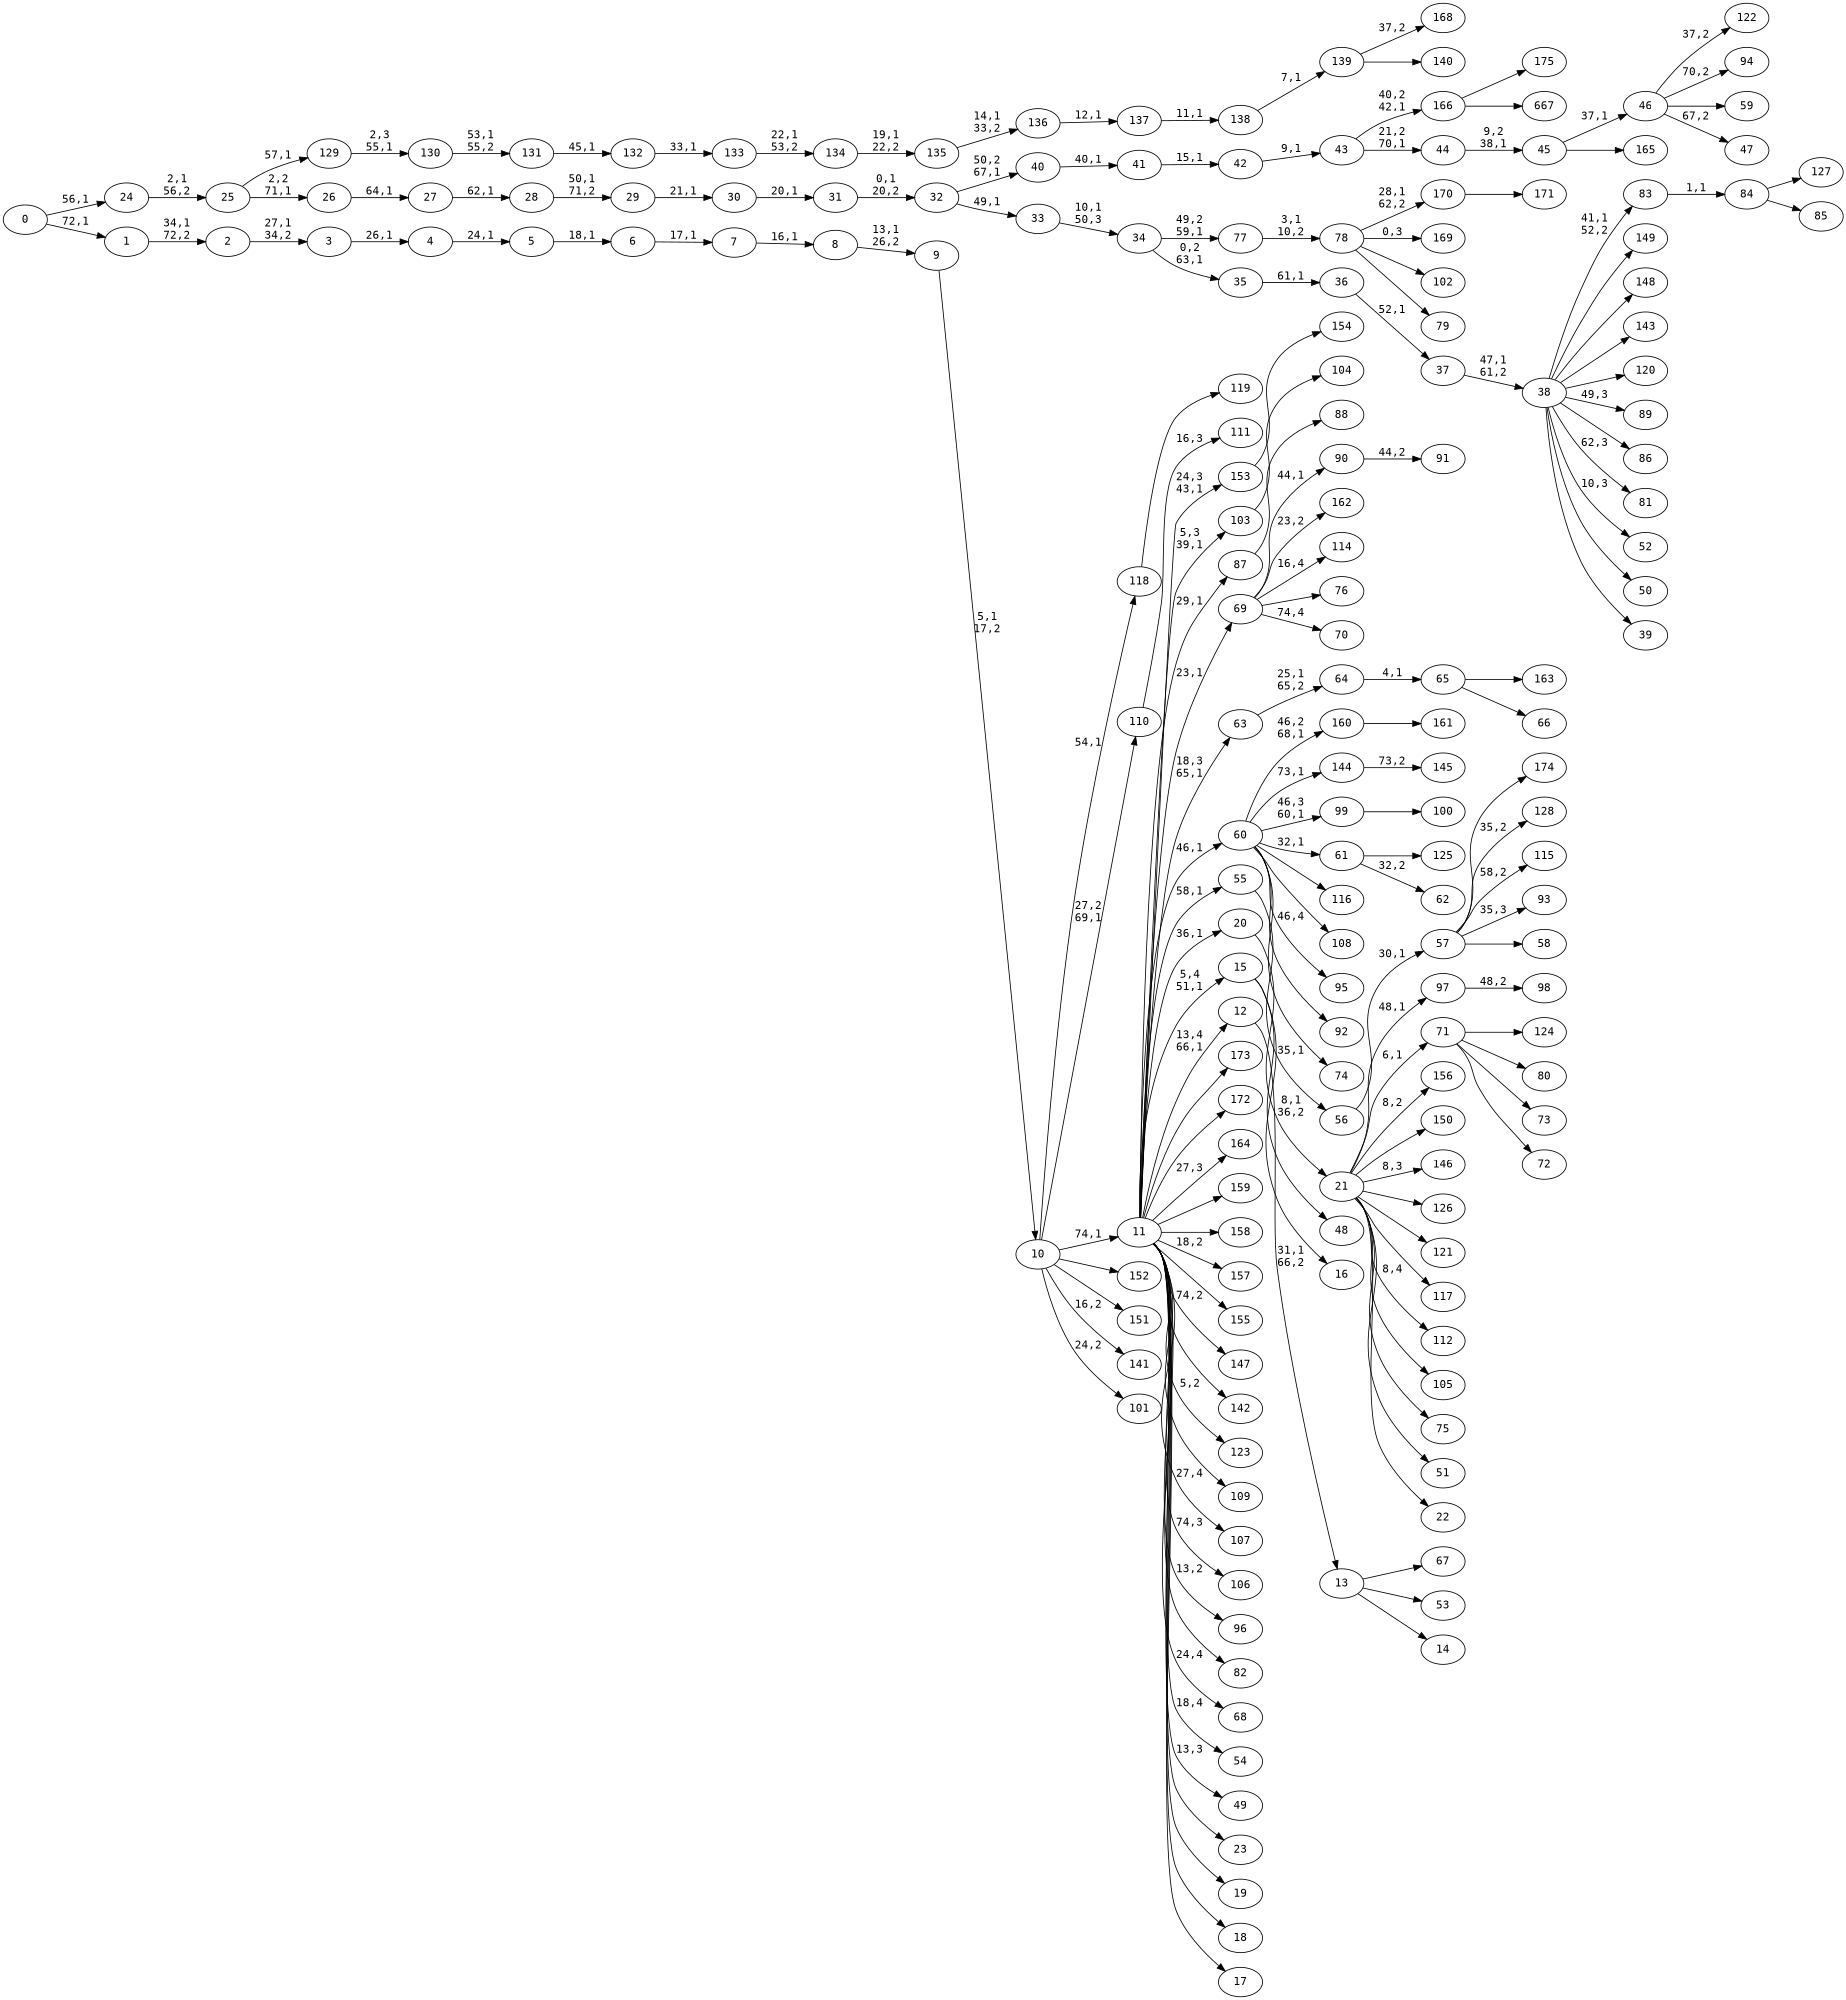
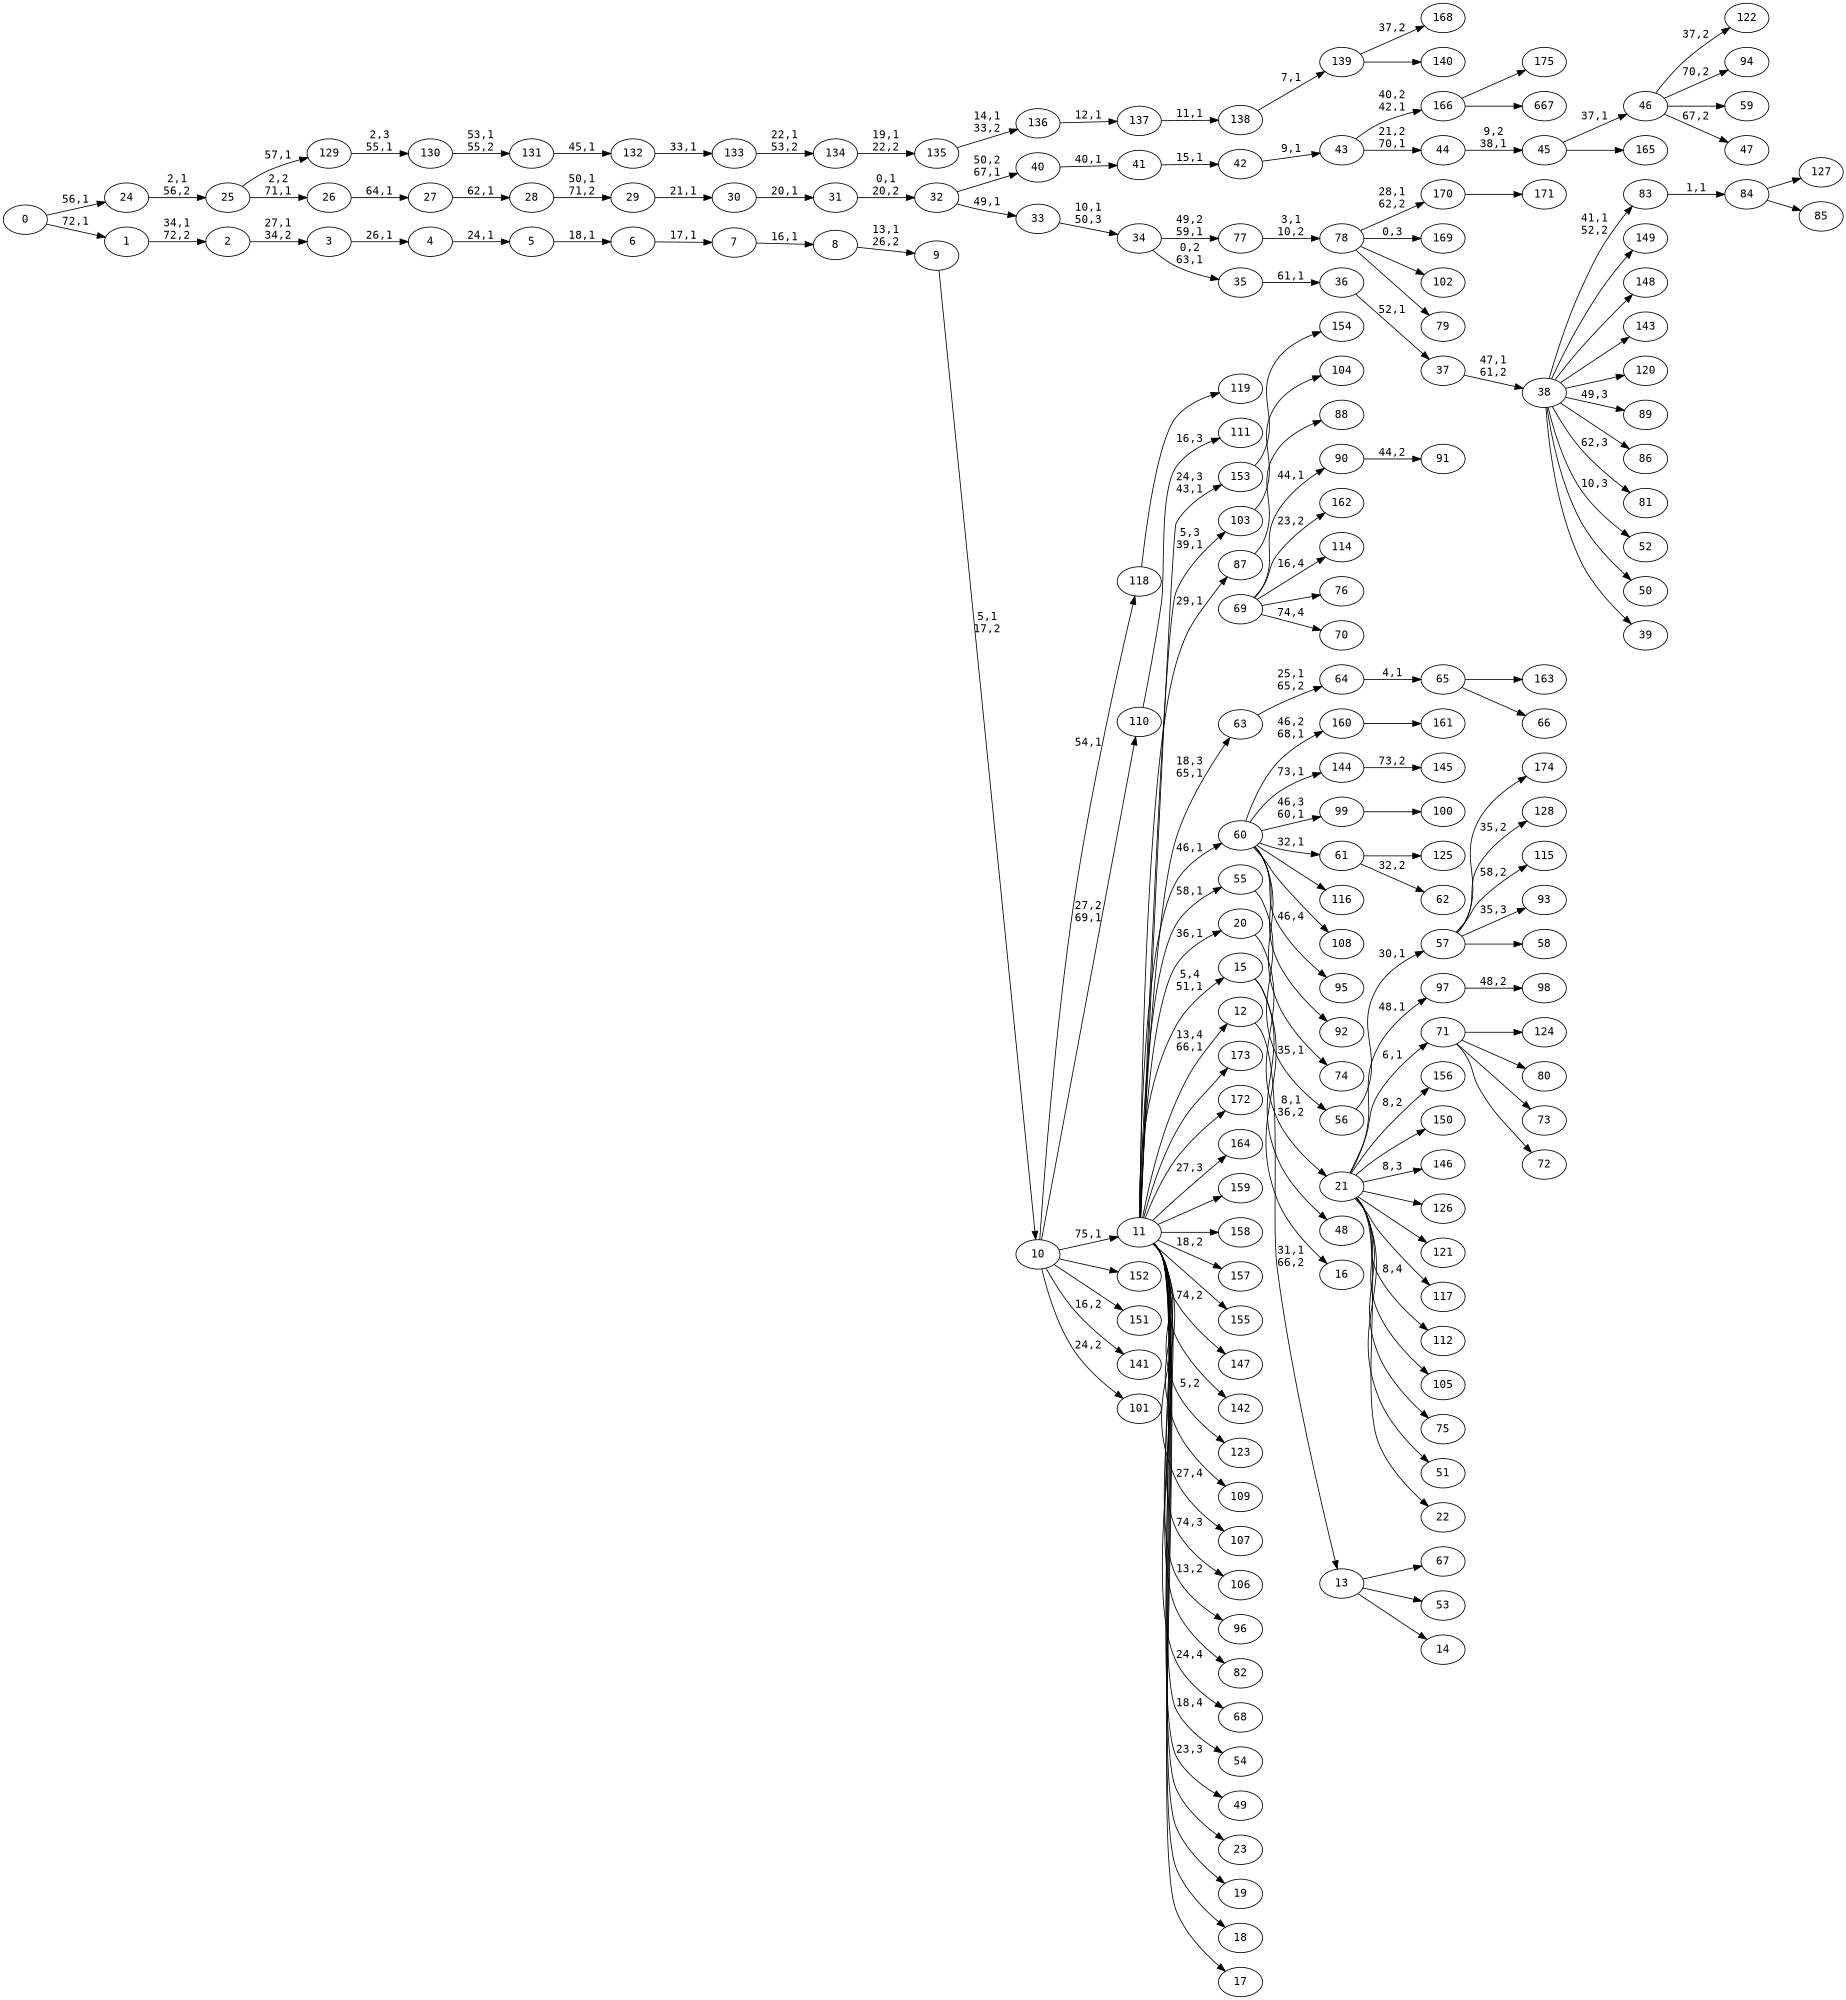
edge "11" -> "69": removed, label "23,1"
edge "10" -> "11": label "74,1" -> "75,1"
edge "11" -> "49": label "13,3" -> "23,3"
